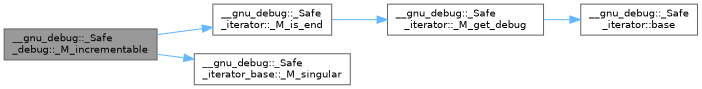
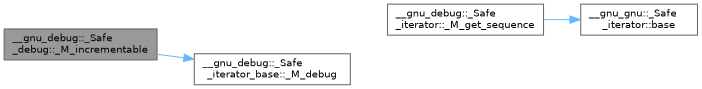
node "__gnu_debug::_Safe _iterator::_M_is_end": removed
node "__gnu_debug::_Safe _iterator::_M_get_debug": label "__gnu_debug::_Safe _iterator::_M_get_debug" -> "__gnu_debug::_Safe _iterator::_M_get_sequence"
node "__gnu_debug::_Safe _iterator::base": label "__gnu_debug::_Safe _iterator::base" -> "__gnu_gnu::_Safe _iterator::base"
node "__gnu_debug::_Safe _iterator_base::_M_singular": label "__gnu_debug::_Safe _iterator_base::_M_singular" -> "__gnu_debug::_Safe _iterator_base::_M_debug"
